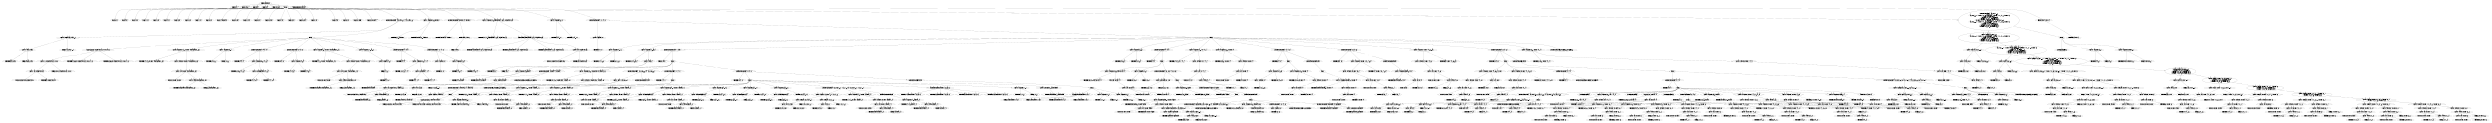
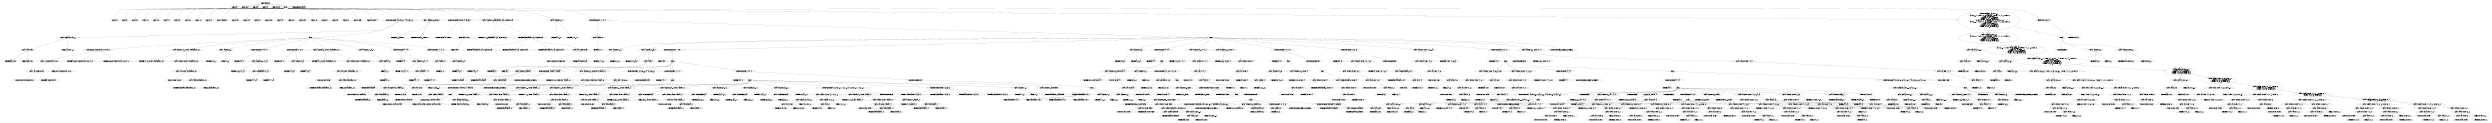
node "(LOCAL,v28: int)": added
